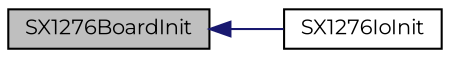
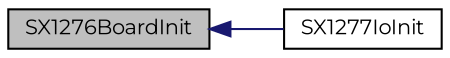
node "SX1276IoInit": label "SX1276IoInit" -> "SX1277IoInit"
